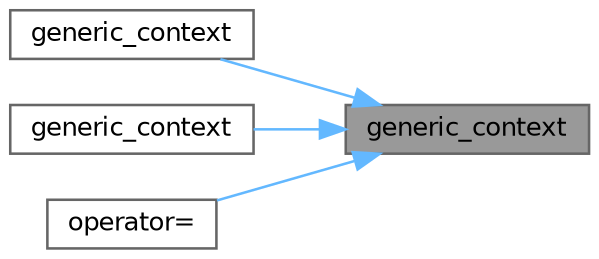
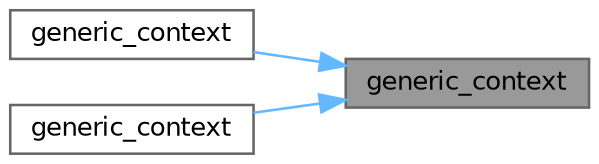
node "operator=": removed
